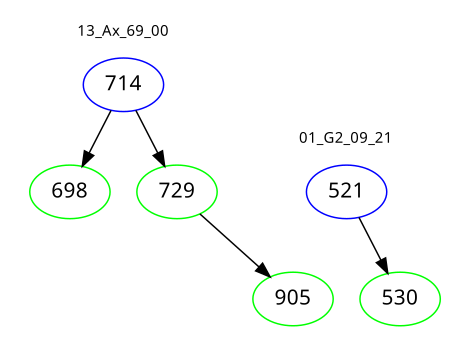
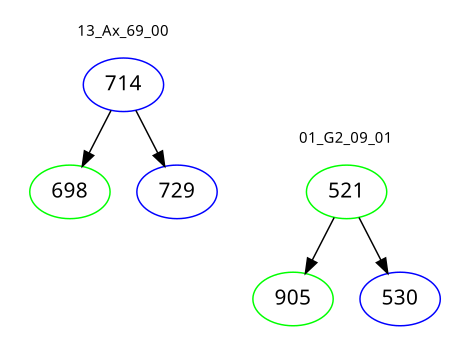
cluster "01_G2_09_21": label "01_G2_09_21" -> "01_G2_09_01"
node "729": color green -> blue
node "521": color blue -> green
edge "729" -> "905": now "521" -> "905"
node "530": color green -> blue
